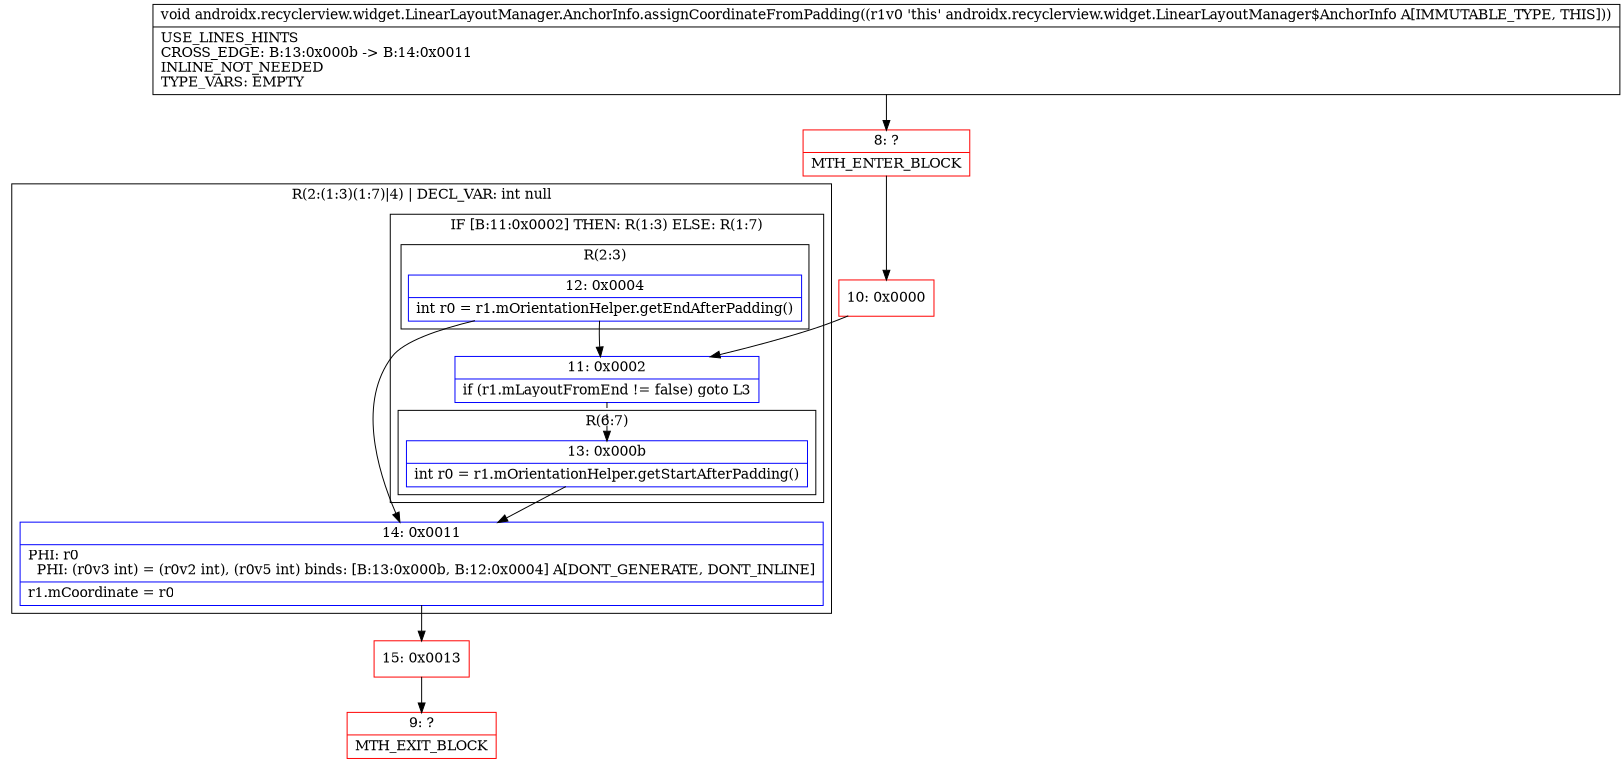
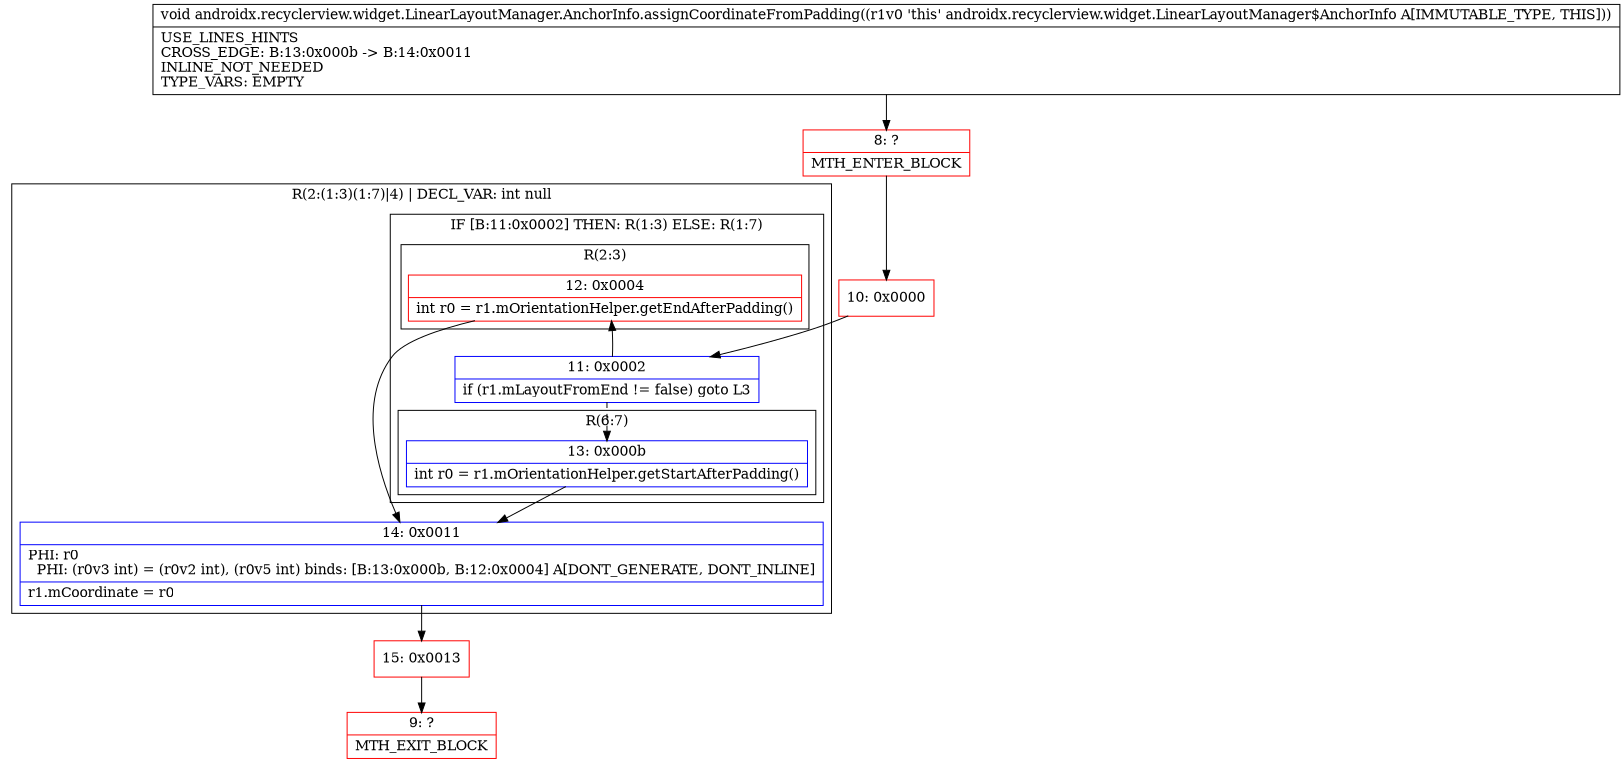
node "12: 0x0004": color blue -> red
edge "12: 0x0004" -> "11: 0x0002": reversed
